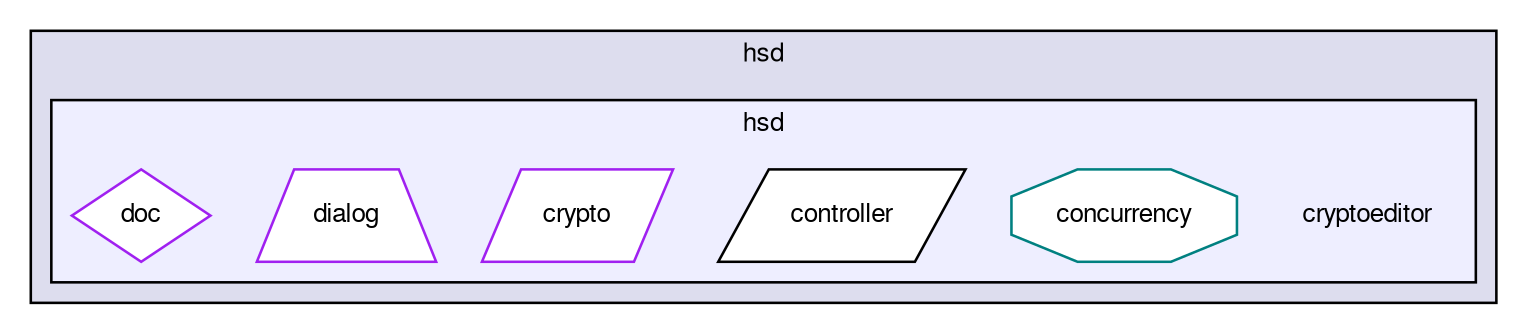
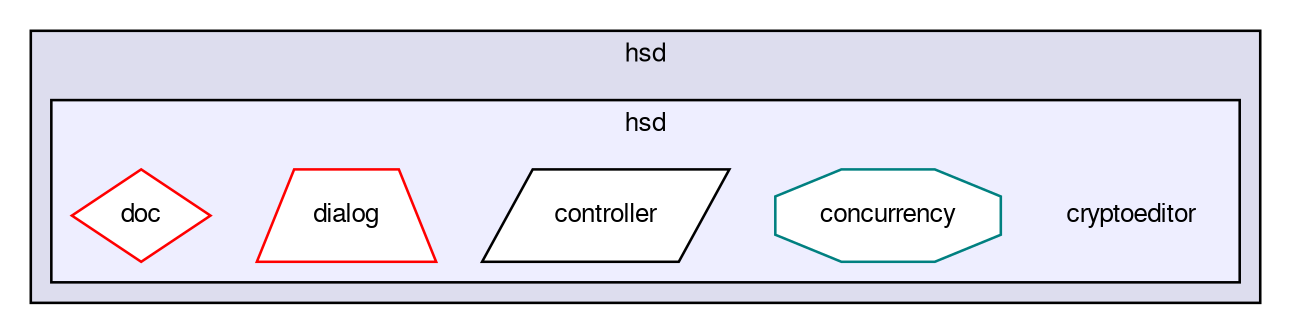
node "doc": color purple -> red
node "dialog": color purple -> red
node "crypto": removed
